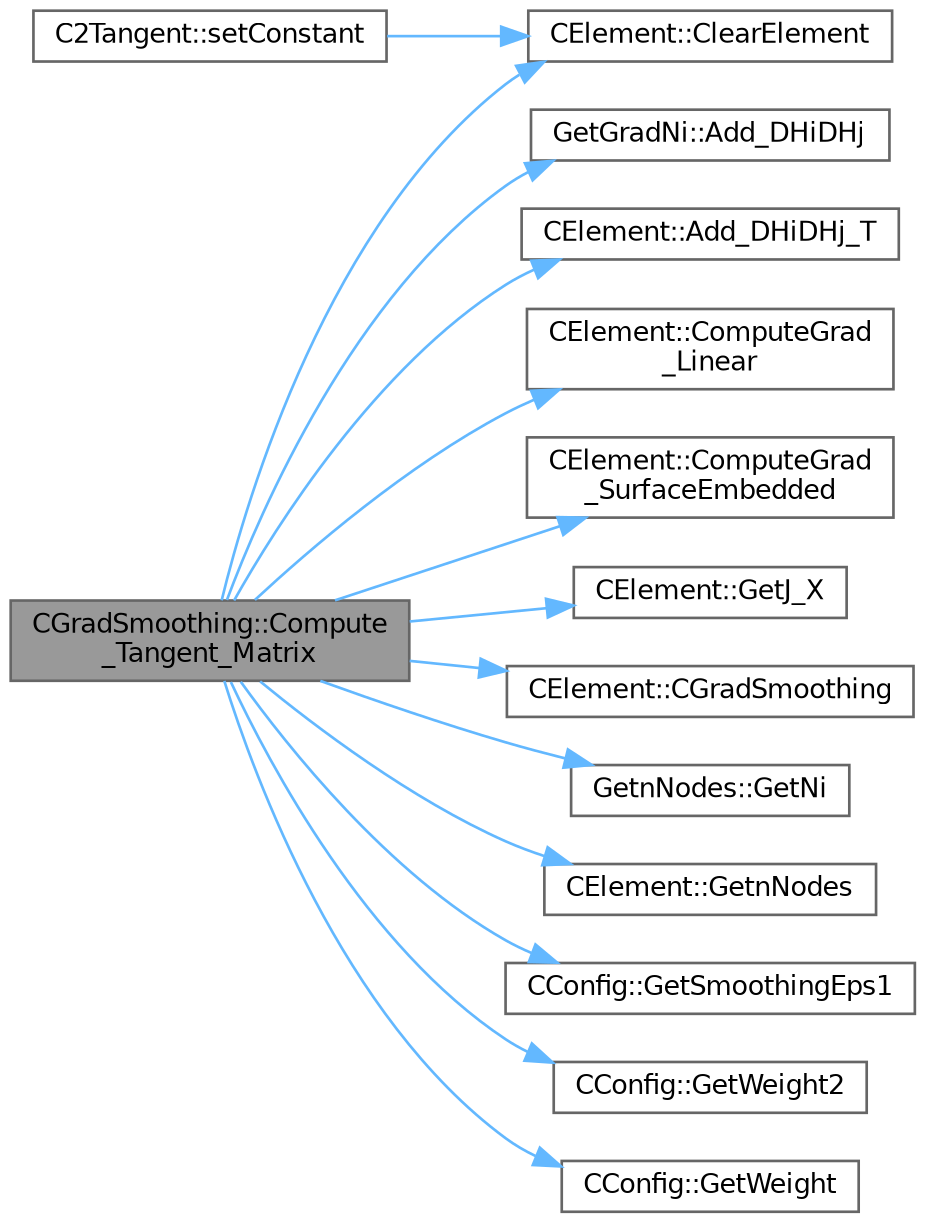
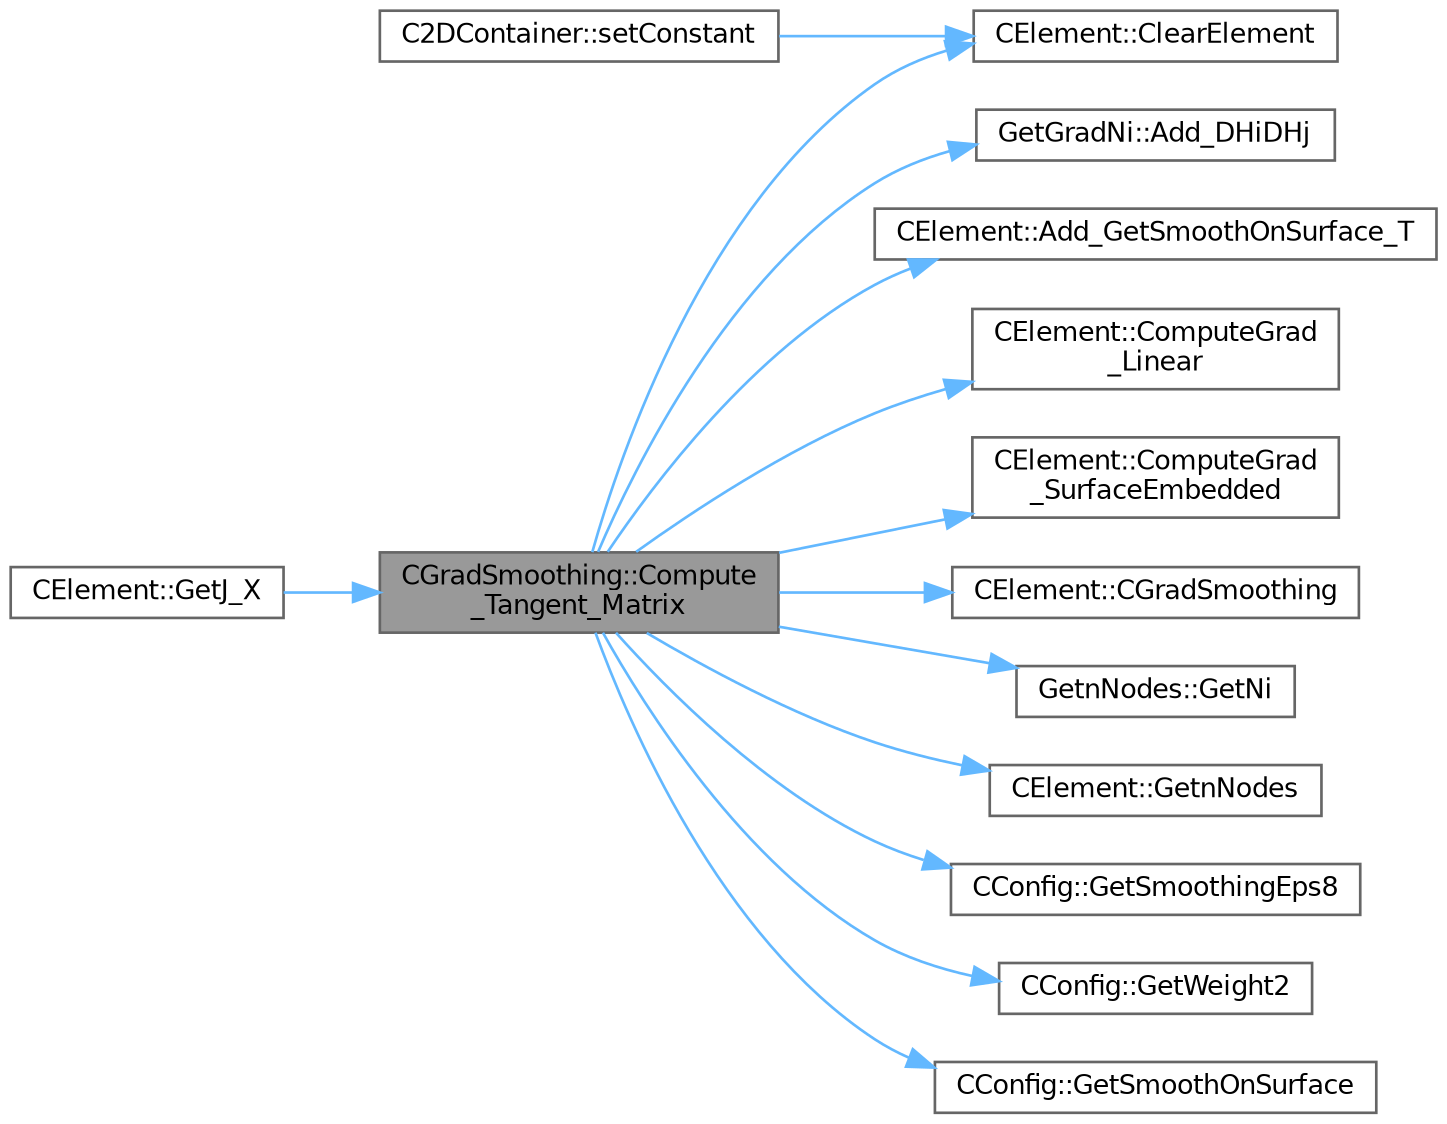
node "C2Tangent::setConstant": label "C2Tangent::setConstant" -> "C2DContainer::setConstant"
node "CElement::Add_DHiDHj_T": label "CElement::Add_DHiDHj_T" -> "CElement::Add_GetSmoothOnSurface_T"
edge "CGradSmoothing::Compute _Tangent_Matrix" -> "CElement::GetJ_X": reversed
node "CConfig::GetSmoothingEps1": label "CConfig::GetSmoothingEps1" -> "CConfig::GetSmoothingEps8"
node "CConfig::GetWeight": label "CConfig::GetWeight" -> "CConfig::GetSmoothOnSurface"
